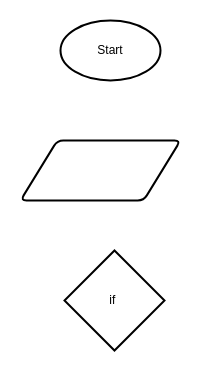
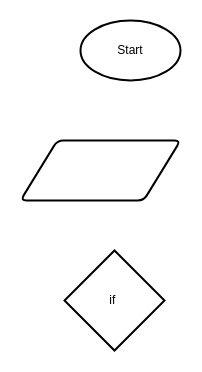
node "Start": moved (111, 51) -> (131, 51)
